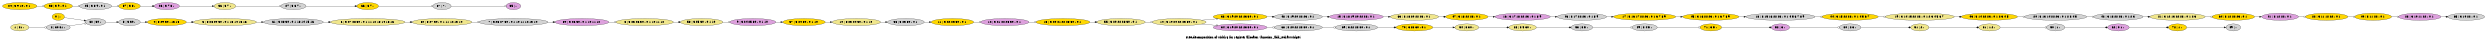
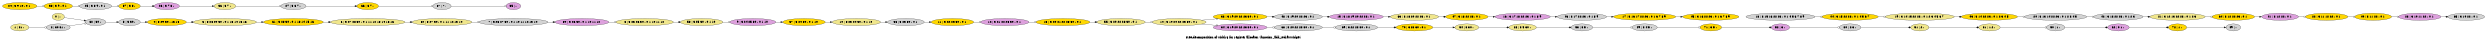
node "0 | :": fillcolor gold -> khaki
edge "45 | 3 16 22 23 : 0 1 6 7 8 9" -> "18 | 3 15 16 22 23 : 0 1 4 5 6 7 8 9": removed
node "61 | 3 28 30 : 0 1 13 14 15 16": fillcolor lightgrey -> gold
